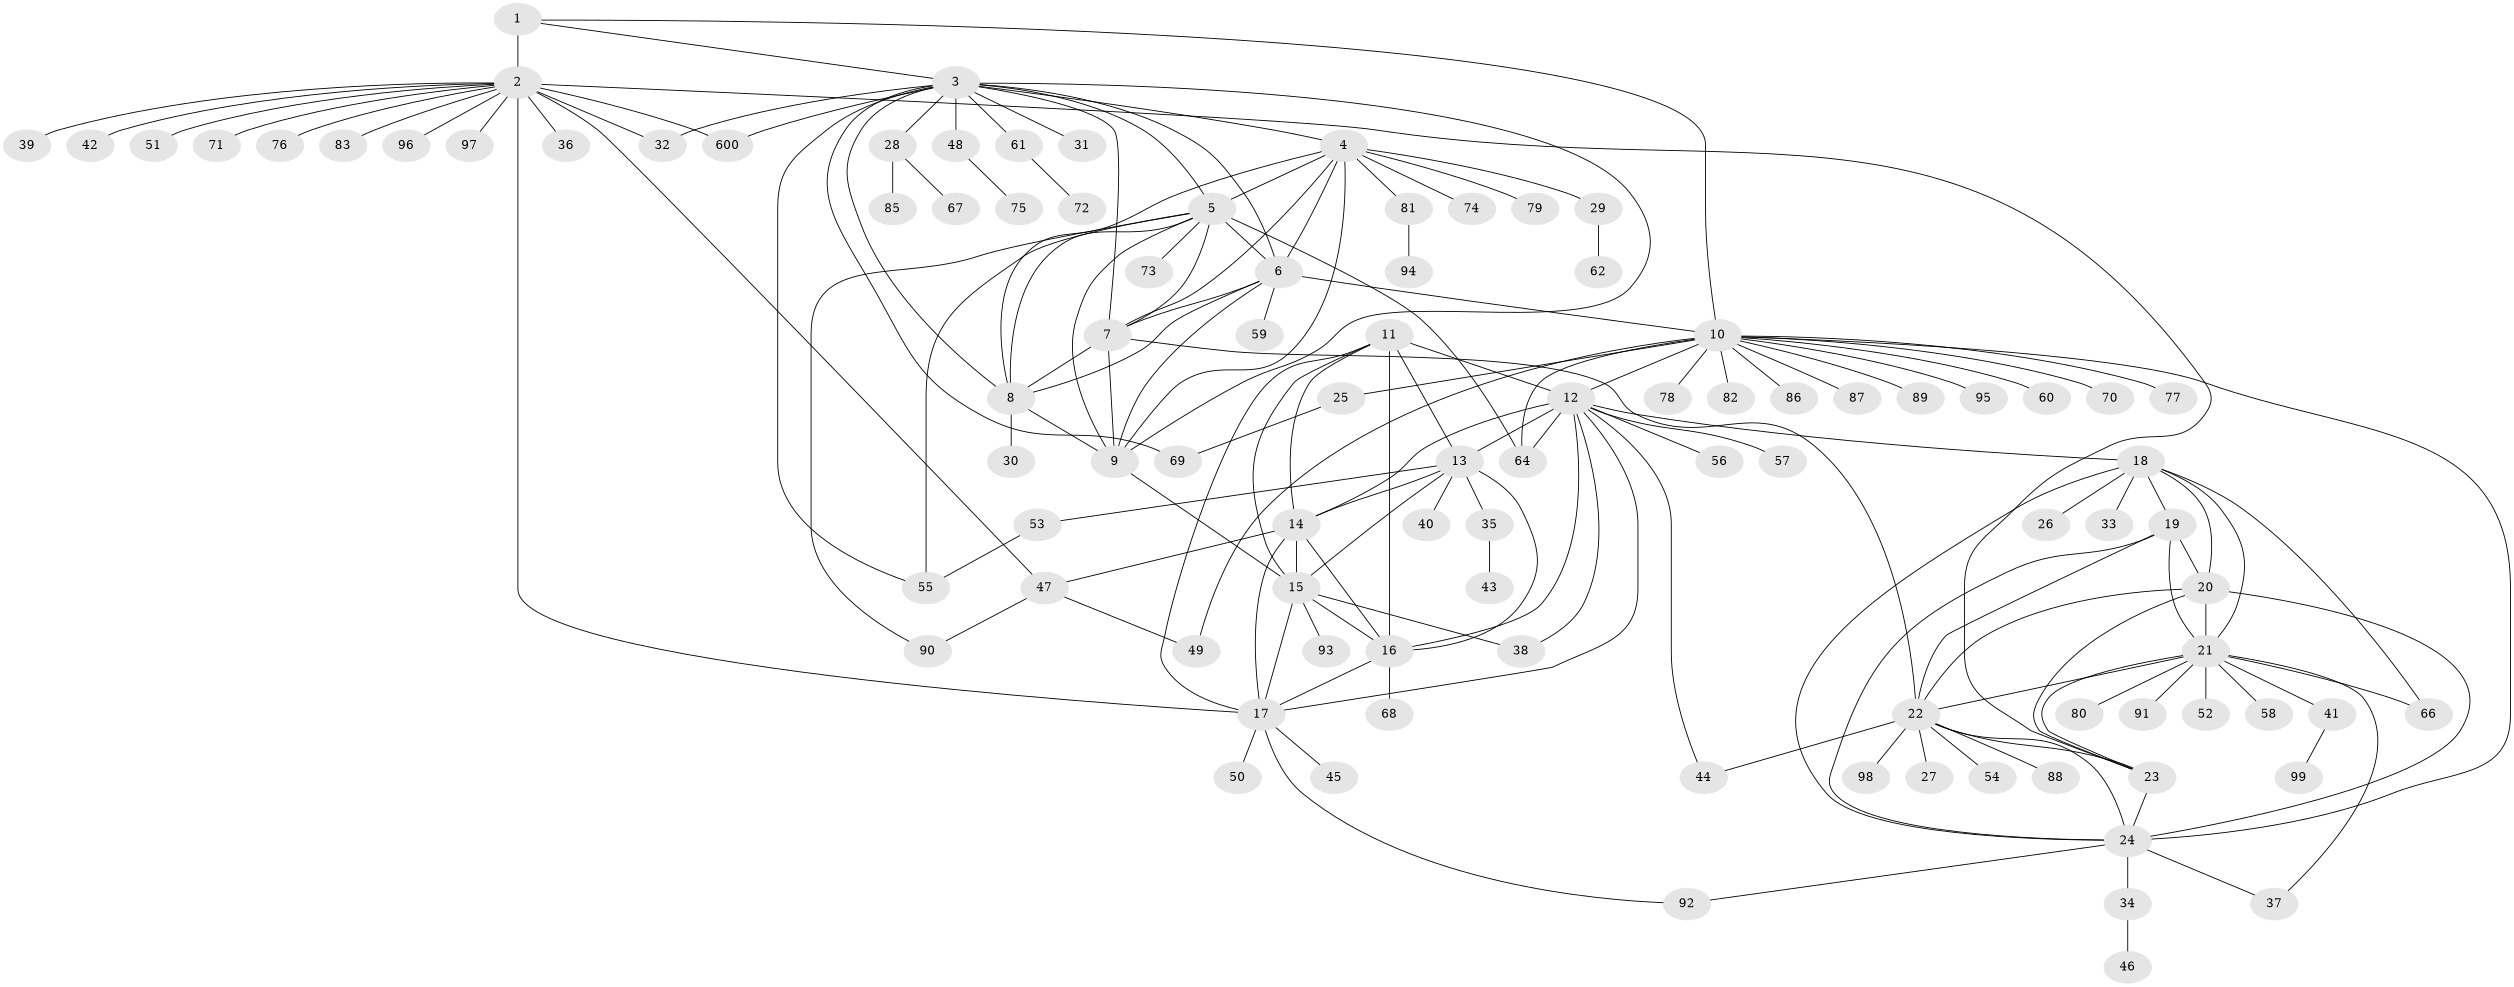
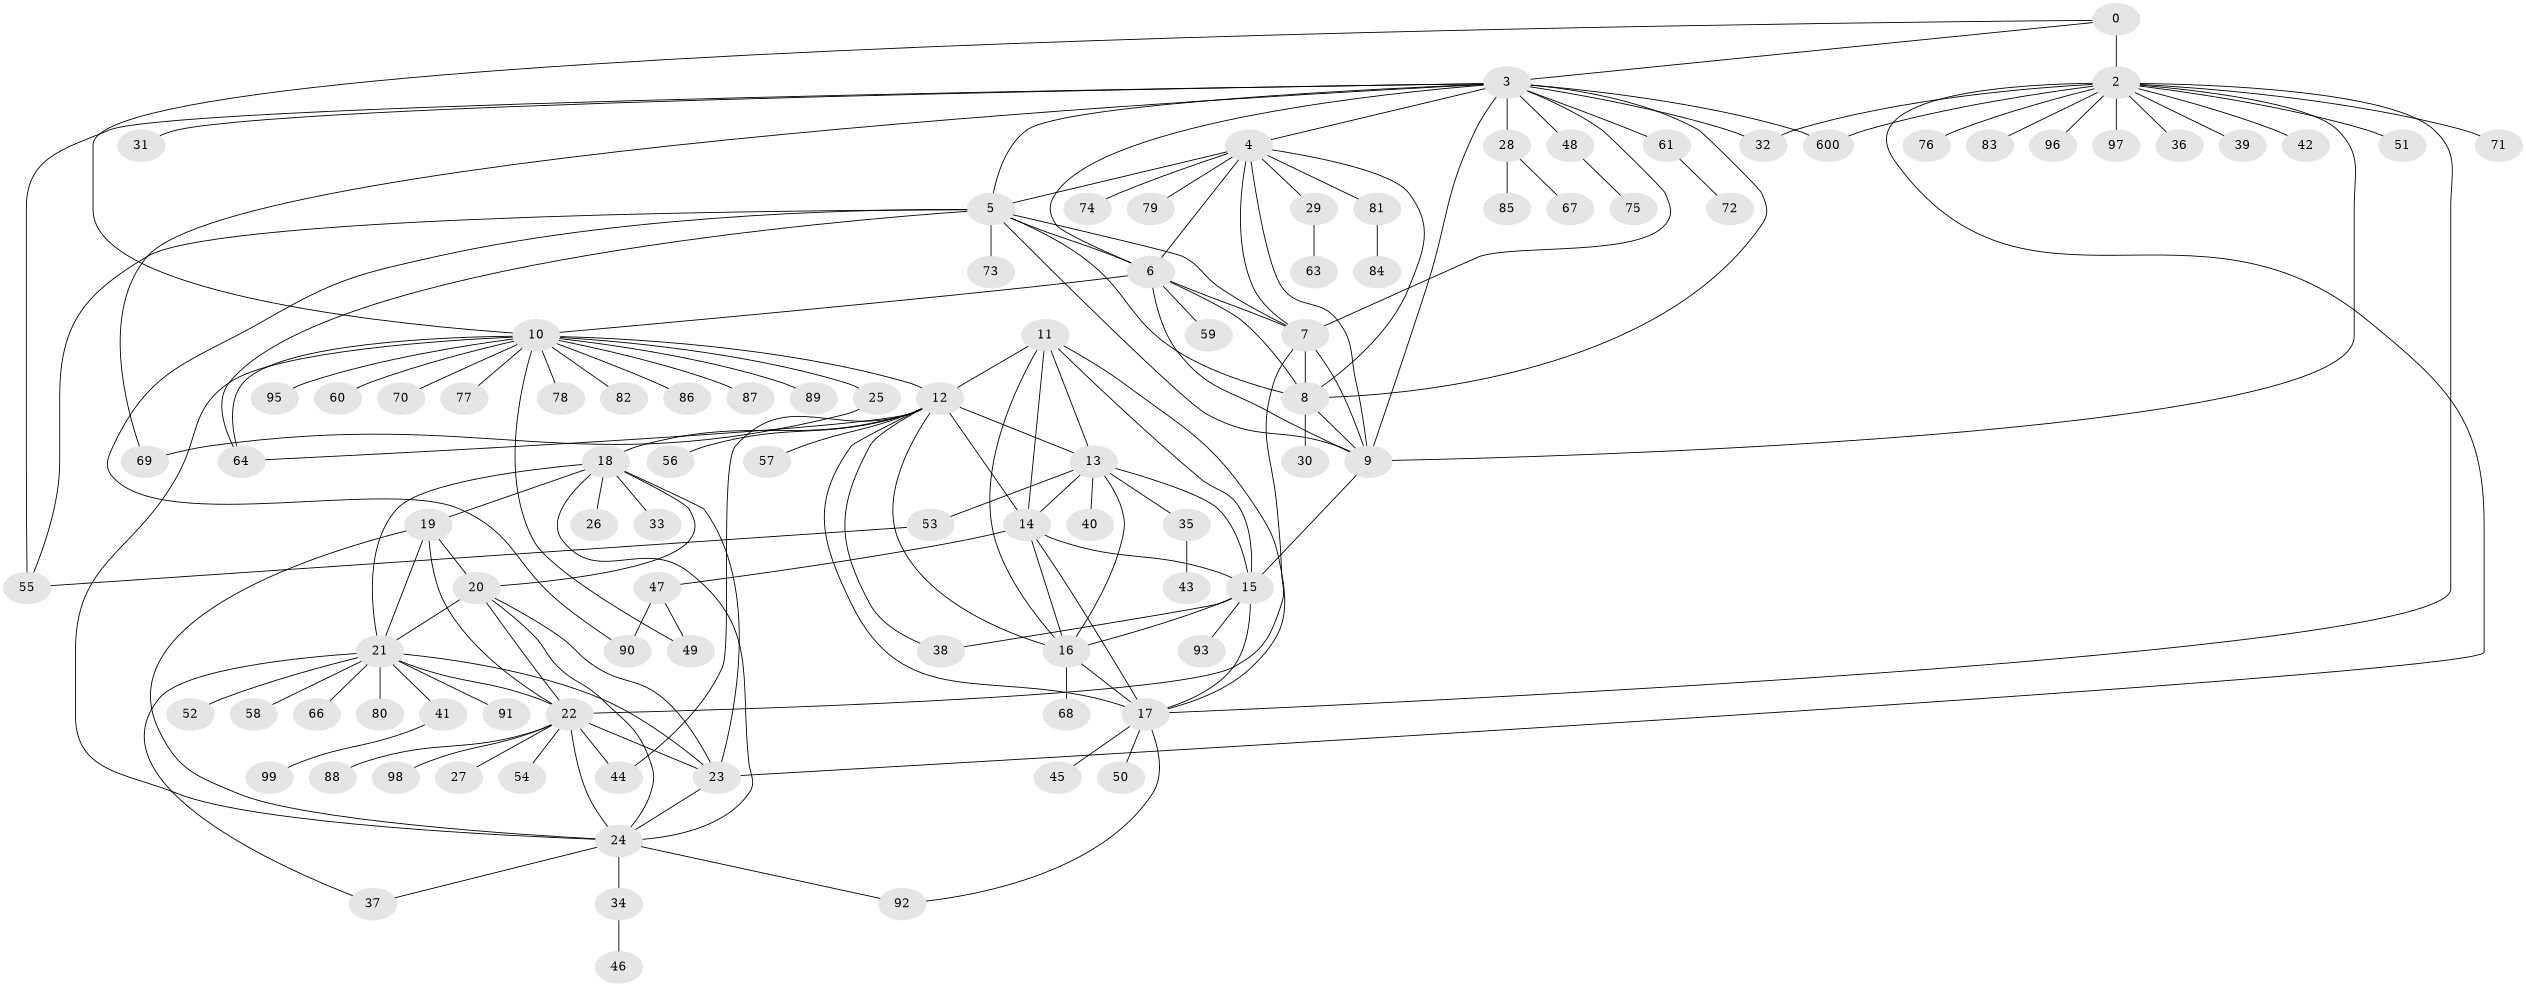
node "1": label "1" -> "0"
node "94": label "94" -> "84"
node "62": label "62" -> "63"
edge "2" -- "47": now "2" -- "9"
edge "18" -- "66": now "18" -- "23"
